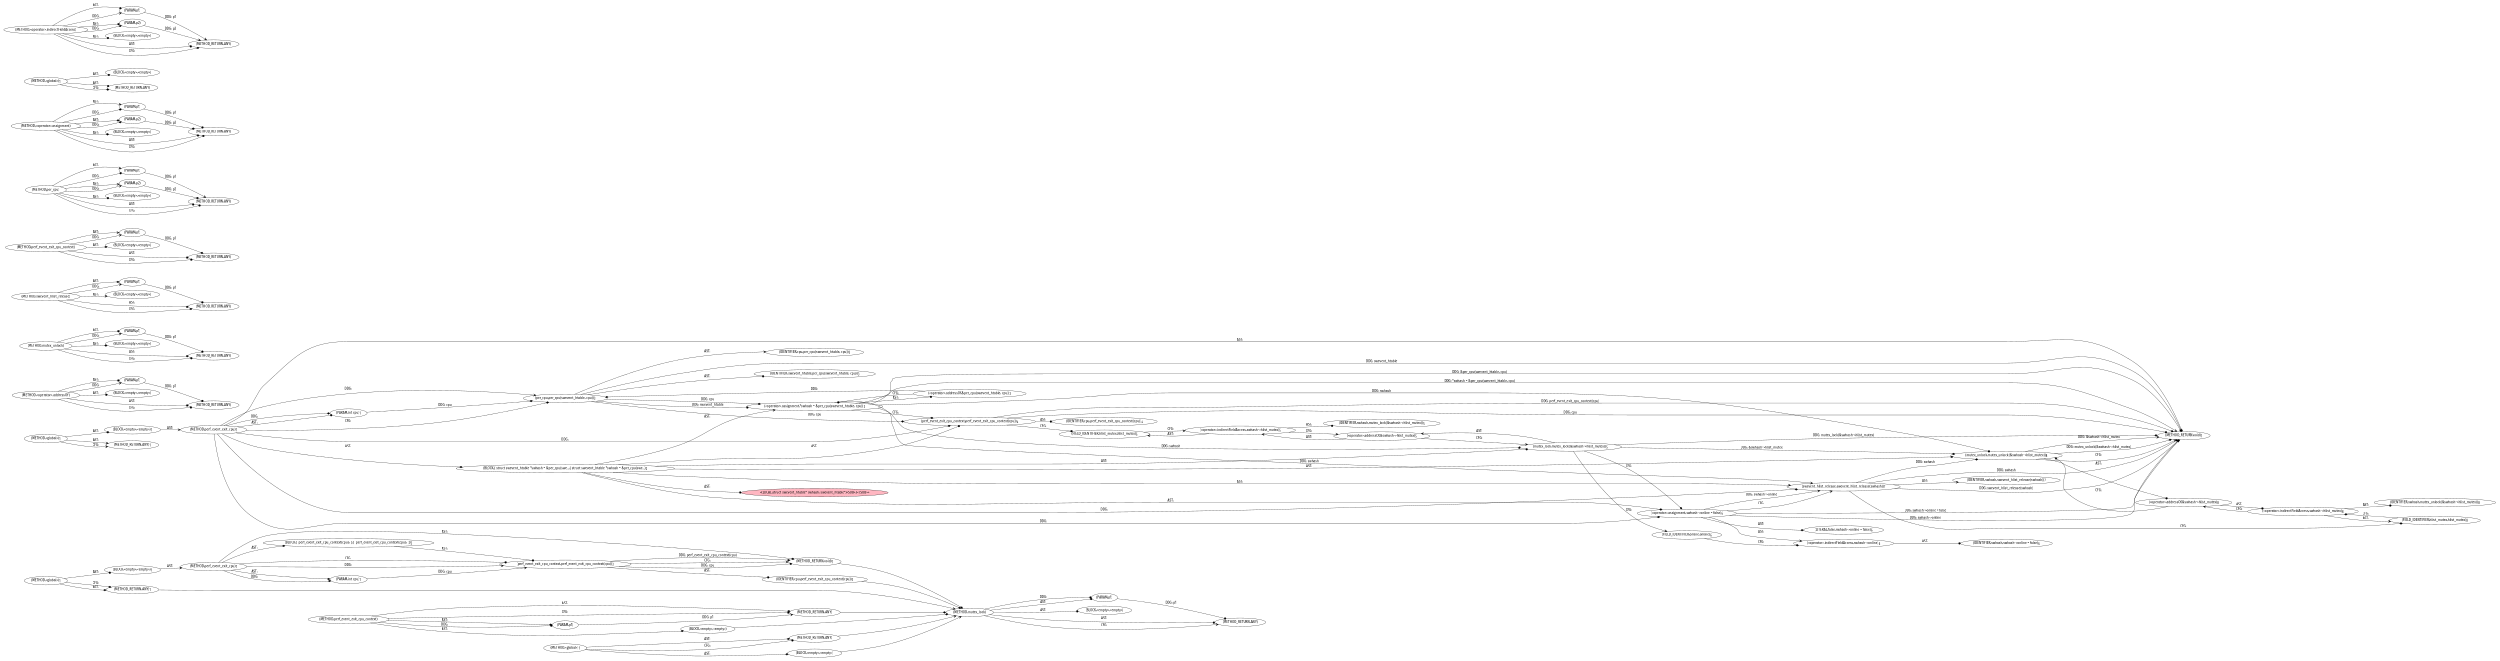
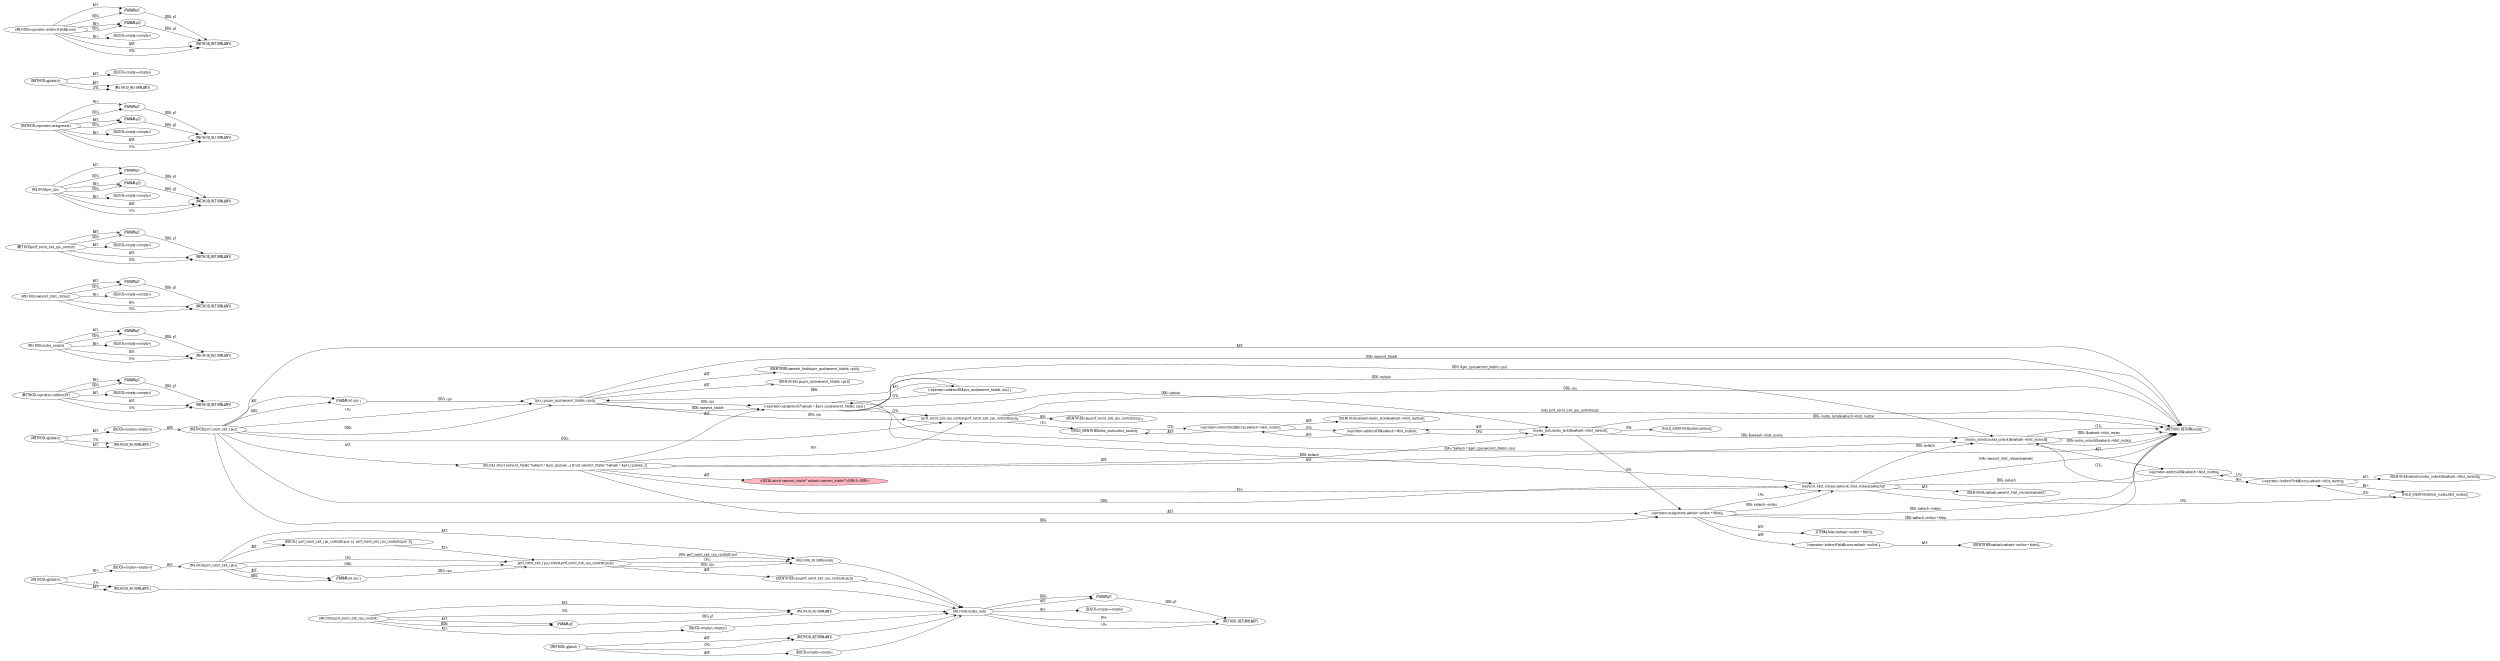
edge "(swevent_hlist_release,swevent_hlist_release(swhash))" -> "(IDENTIFIER,swhash,swevent_hlist_release(swhash))": arrowhead vee -> dot
edge "(FIELD_IDENTIFIER,online,online)" -> "(<operator>.indirectFieldAccess,swhash->online)": removed, label "CFG:"
